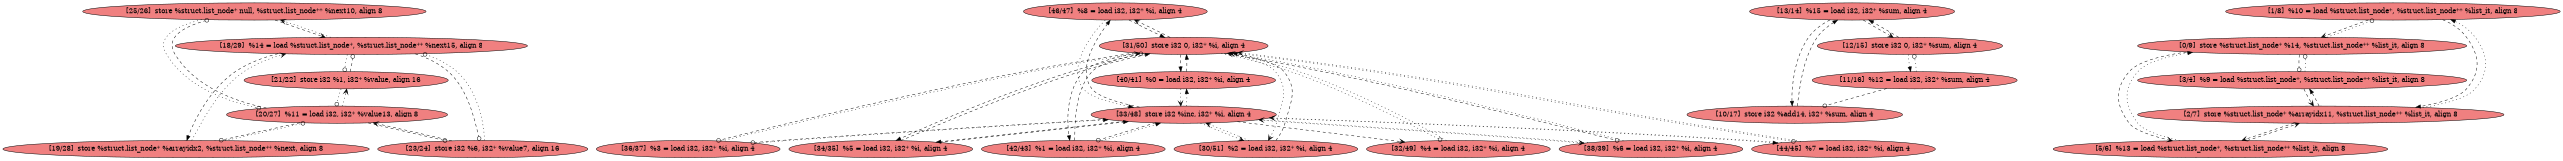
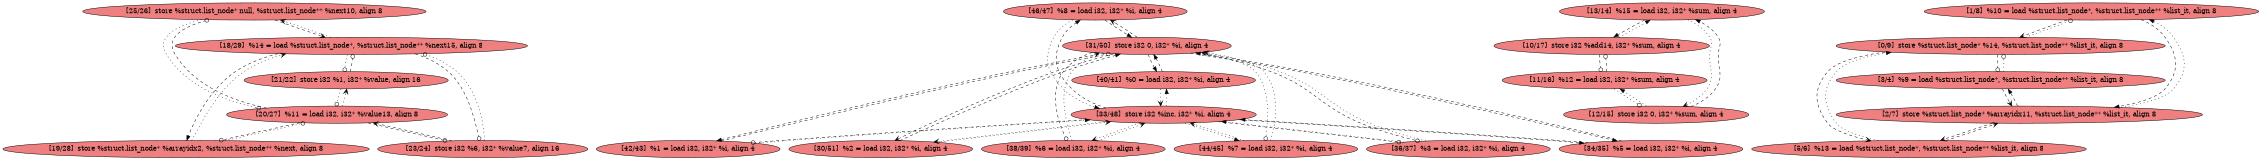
edge "[13/14]  %15 = load i32, i32* %sum, align 4" -> "[12/15]  store i32 0, i32* %sum, align 4": style dashed -> dotted
edge "[10/17]  store i32 %add14, i32* %sum, align 4" -> "[13/14]  %15 = load i32, i32* %sum, align 4": style dashed -> dotted
edge "[10/17]  store i32 %add14, i32* %sum, align 4" -> "[11/16]  %12 = load i32, i32* %sum, align 4": added
edge "[31/50]  store i32 0, i32* %i, align 4" -> "[30/51]  %2 = load i32, i32* %i, align 4": style dotted -> dashed
node "[32/49]  %4 = load i32, i32* %i, align 4": removed
